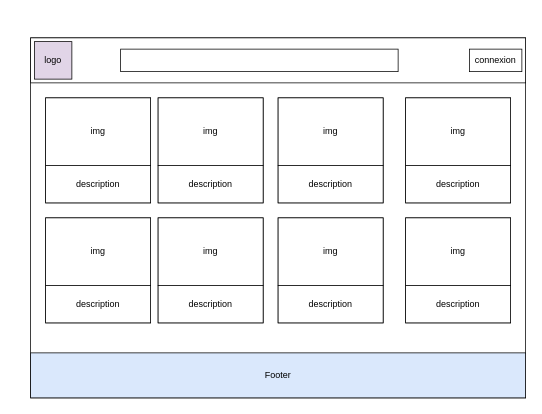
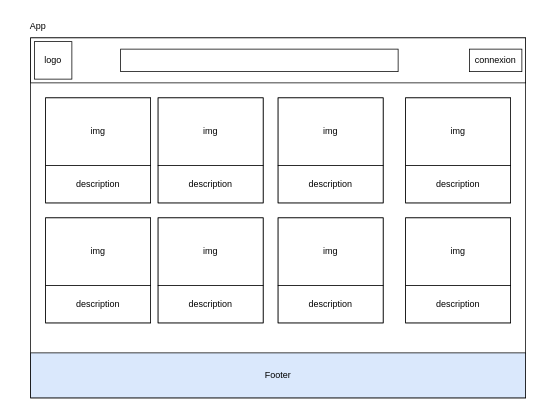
node "App": added
node "logo": fillcolor #e1d5e7 -> #ffffff
